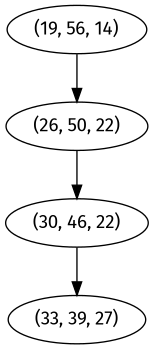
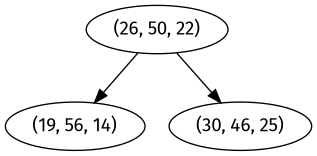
edge "(19, 56, 14)" -> "(26, 50, 22)": reversed
node "(30, 46, 22)": label "(30, 46, 22)" -> "(30, 46, 25)"
node "(33, 39, 27)": removed
